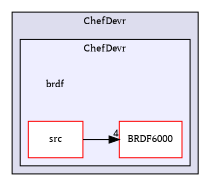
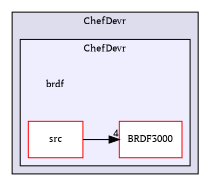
node "BRDF6000": label "BRDF6000" -> "BRDF3000"
